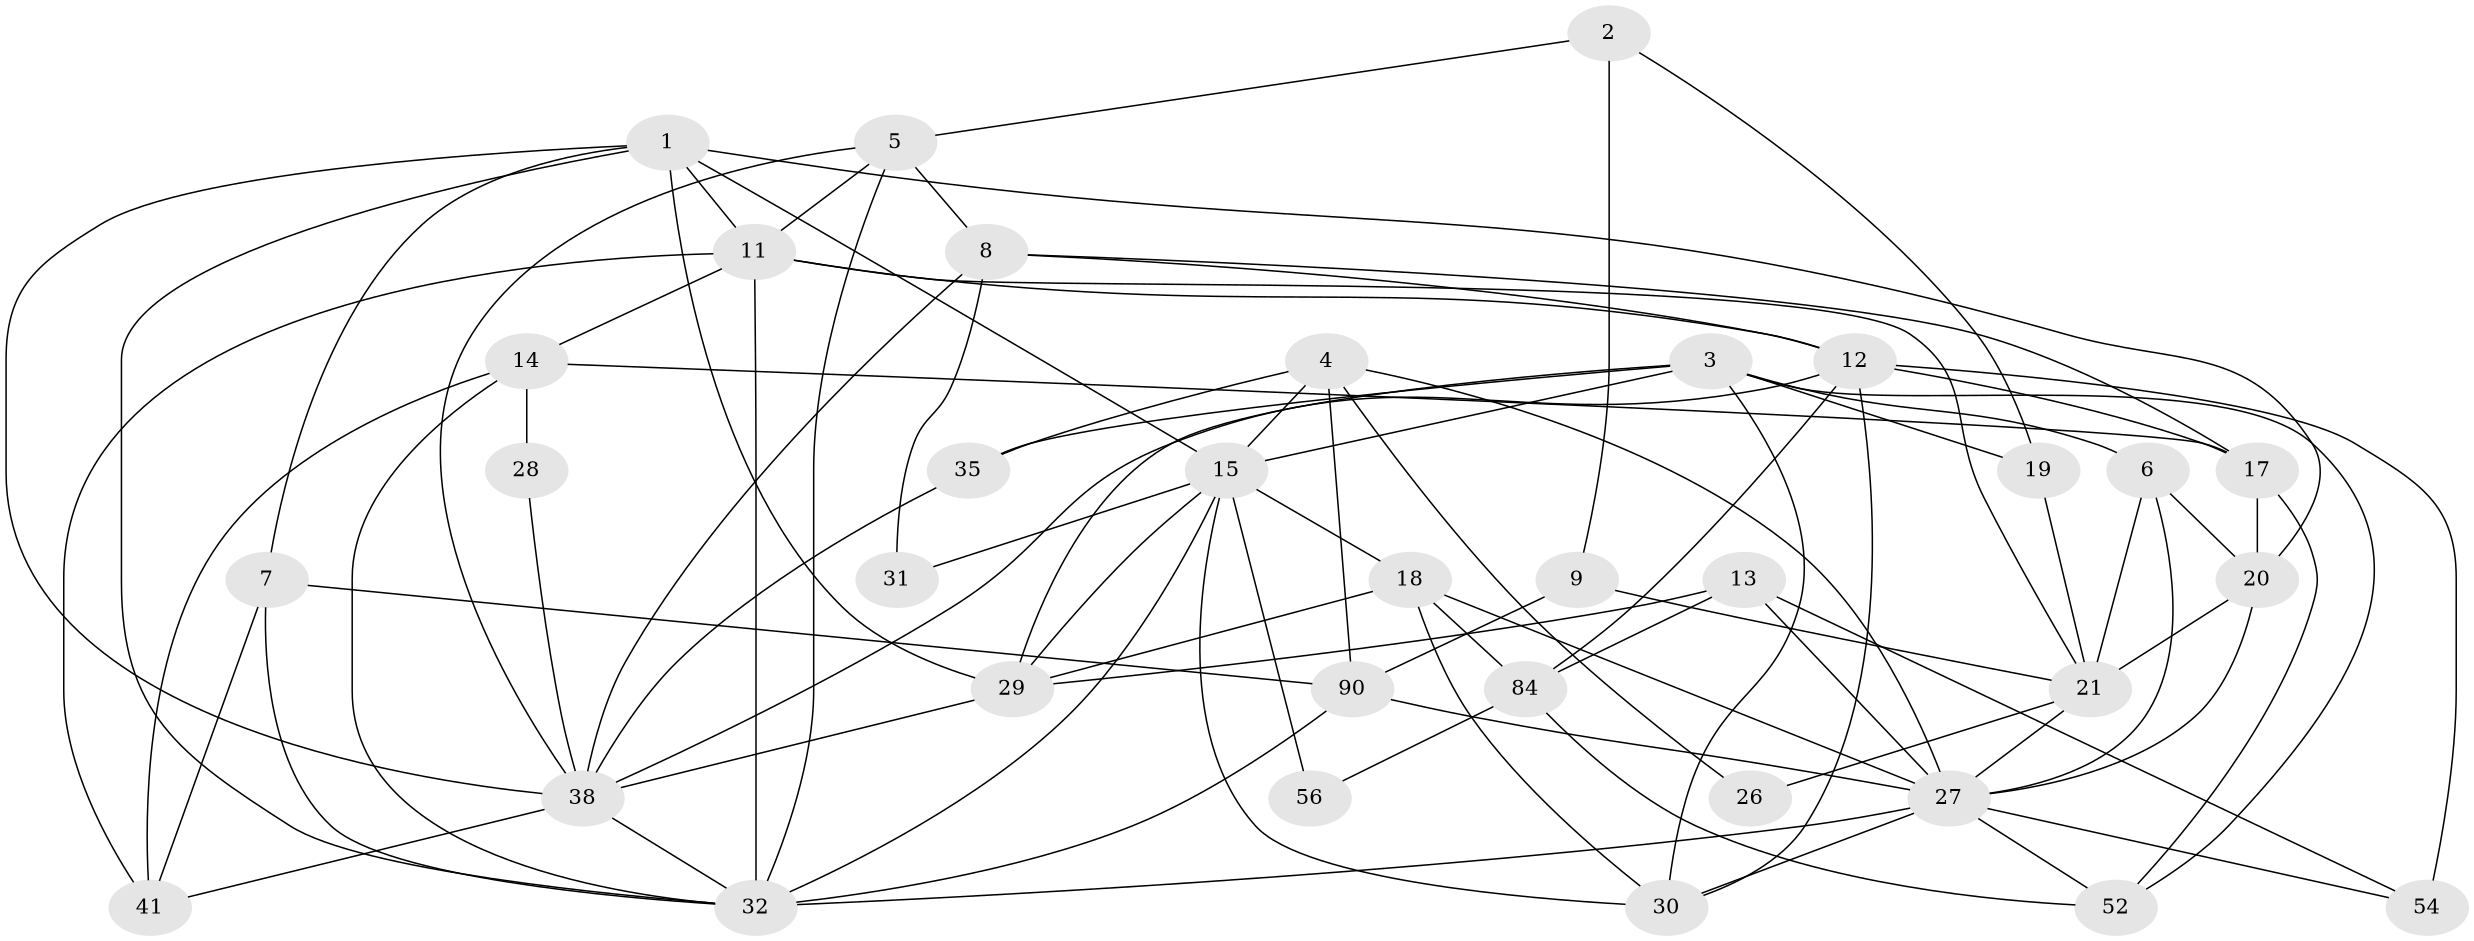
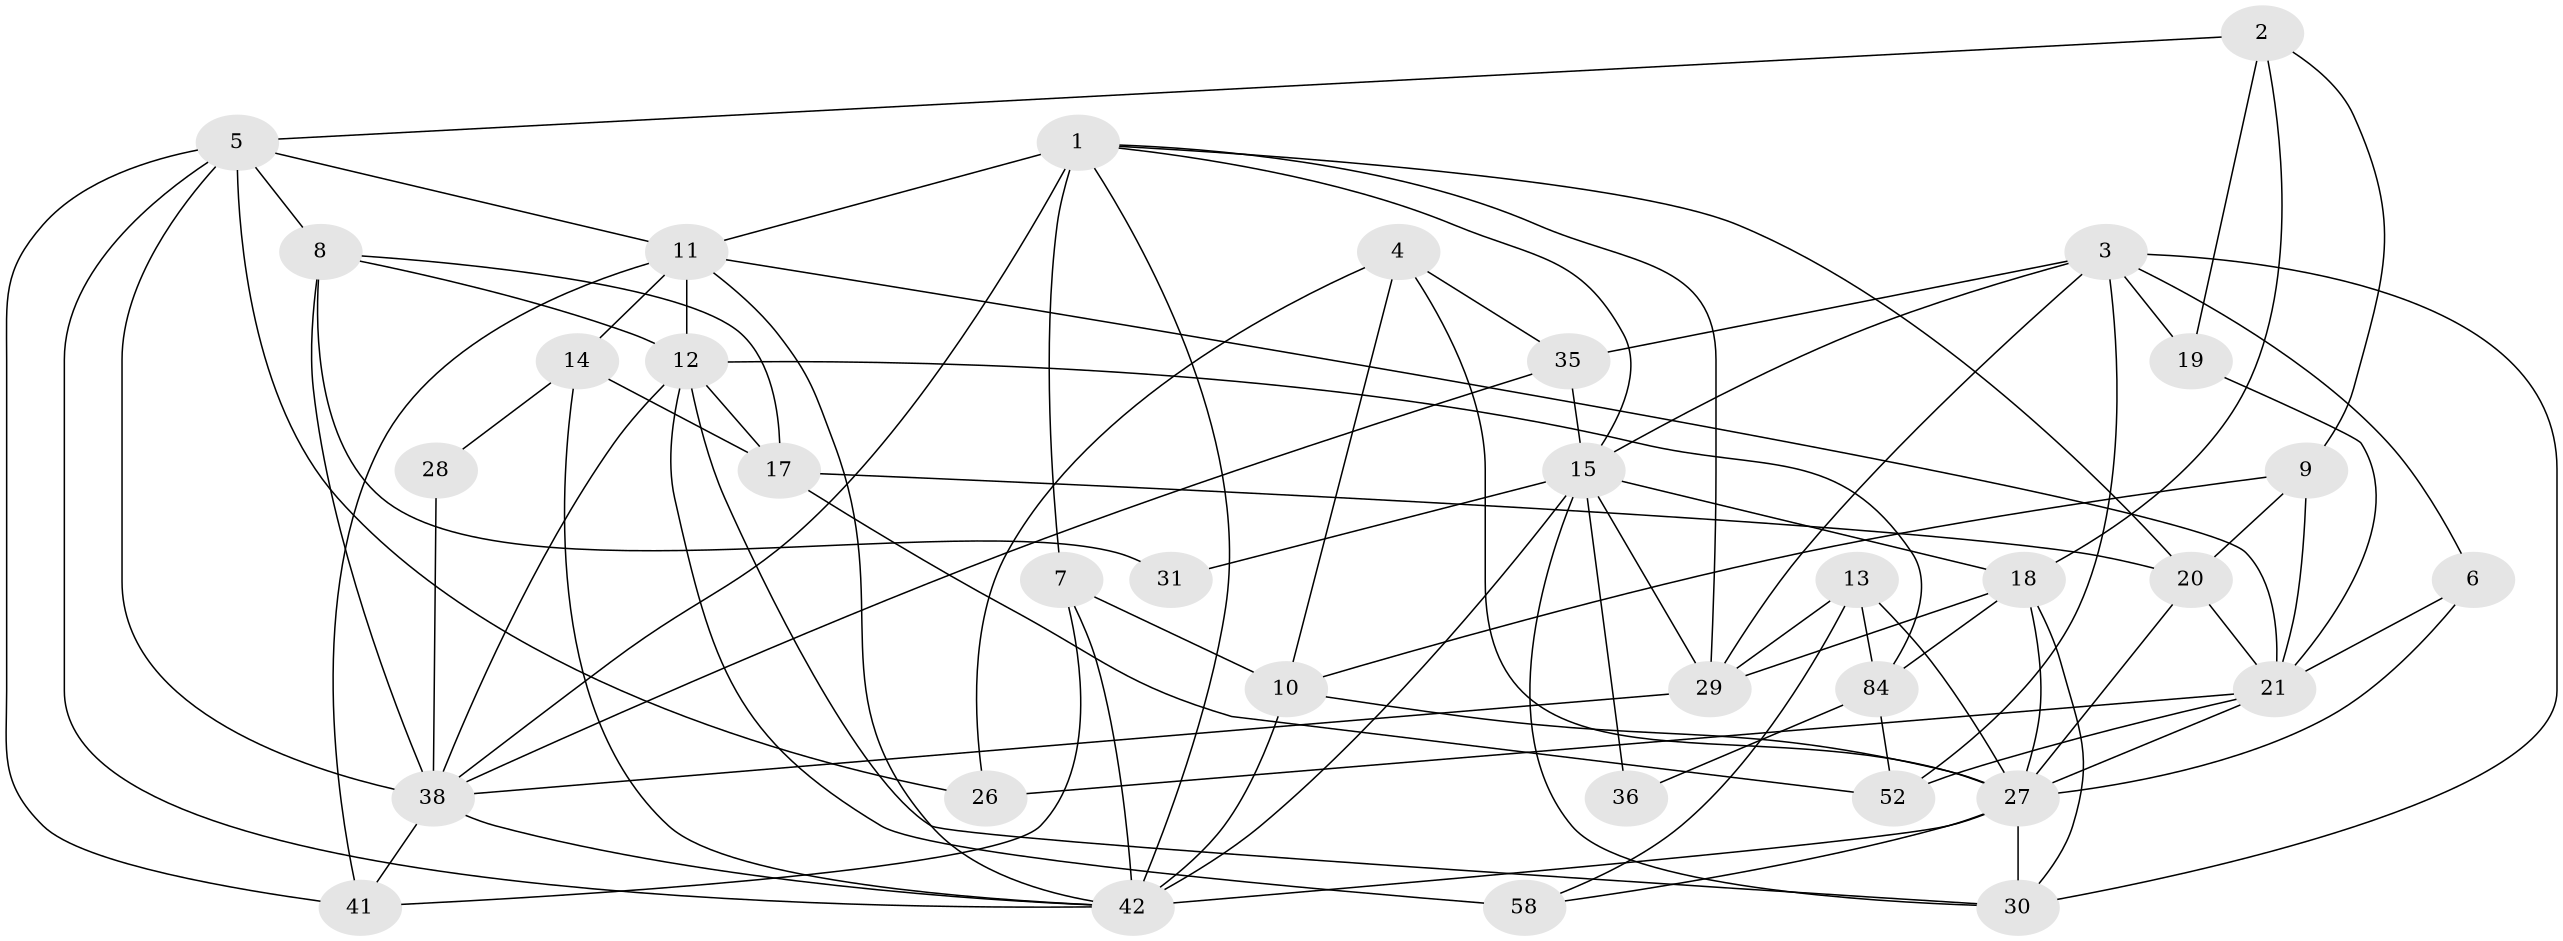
edge "2" -- "18": added
edge "4" -- "15": now "35" -- "15"
edge "6" -- "20": now "9" -- "20"
edge "14" -- "41": now "5" -- "41"
edge "5" -- "26": added
node "90": label "90" -> "10"
node "56": label "56" -> "36"
edge "27" -- "52": now "21" -- "52"
node "32": label "32" -> "42"
node "54": label "54" -> "58"
